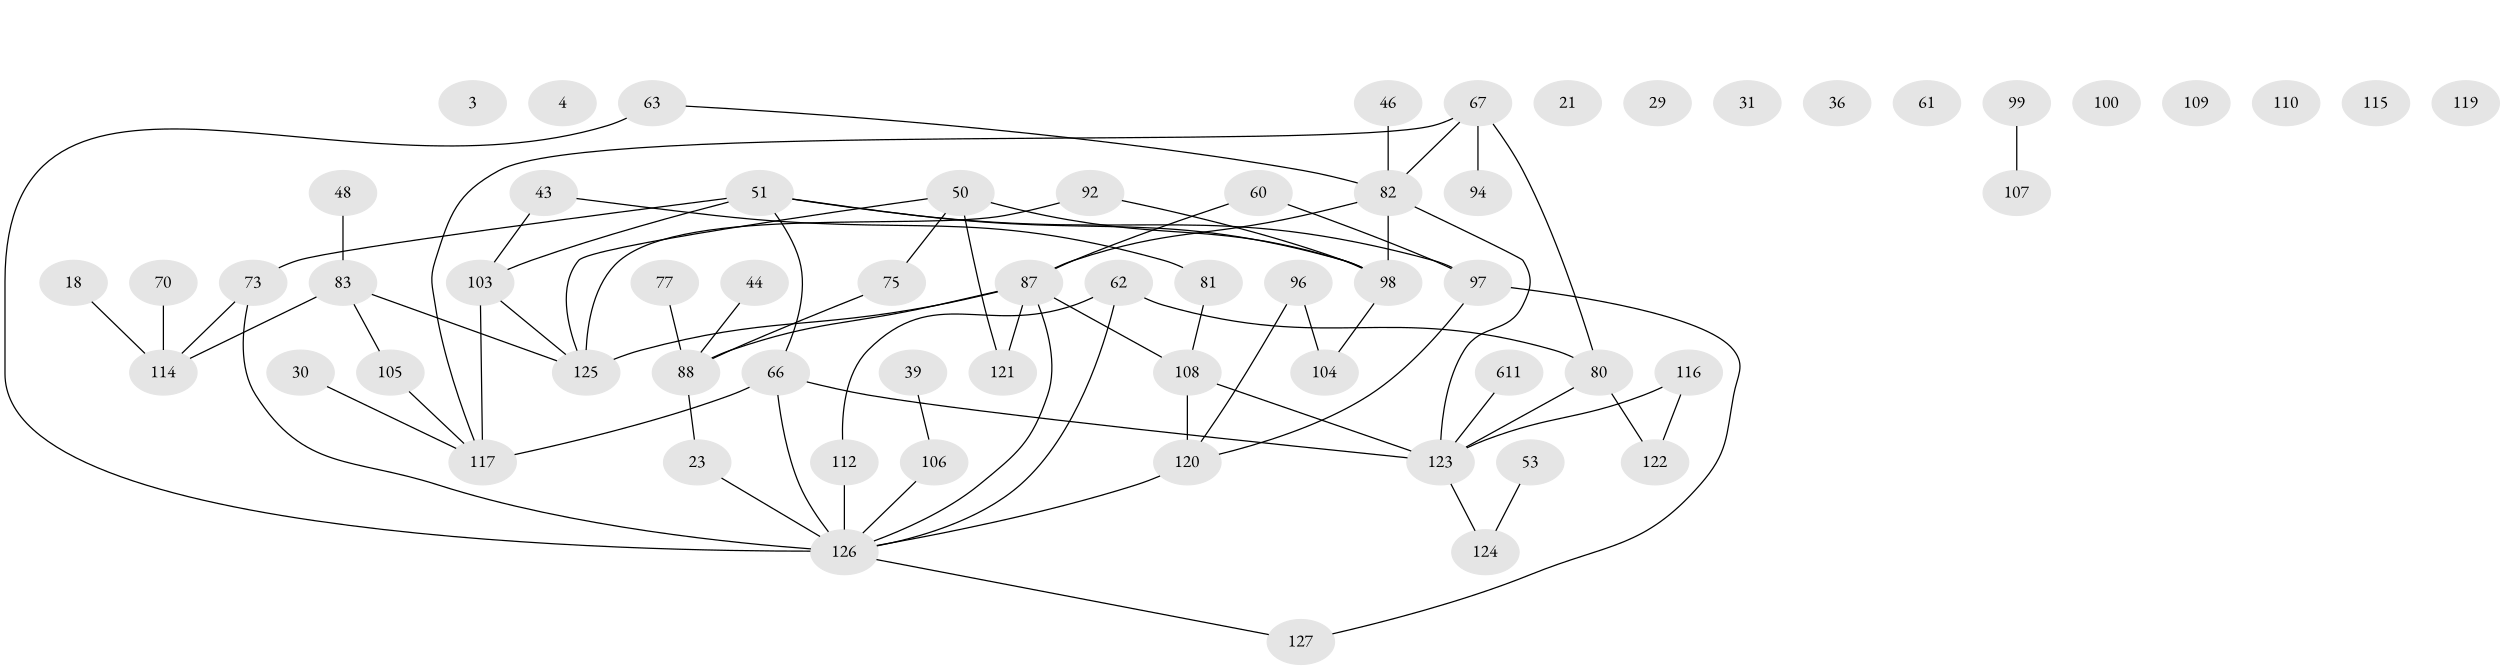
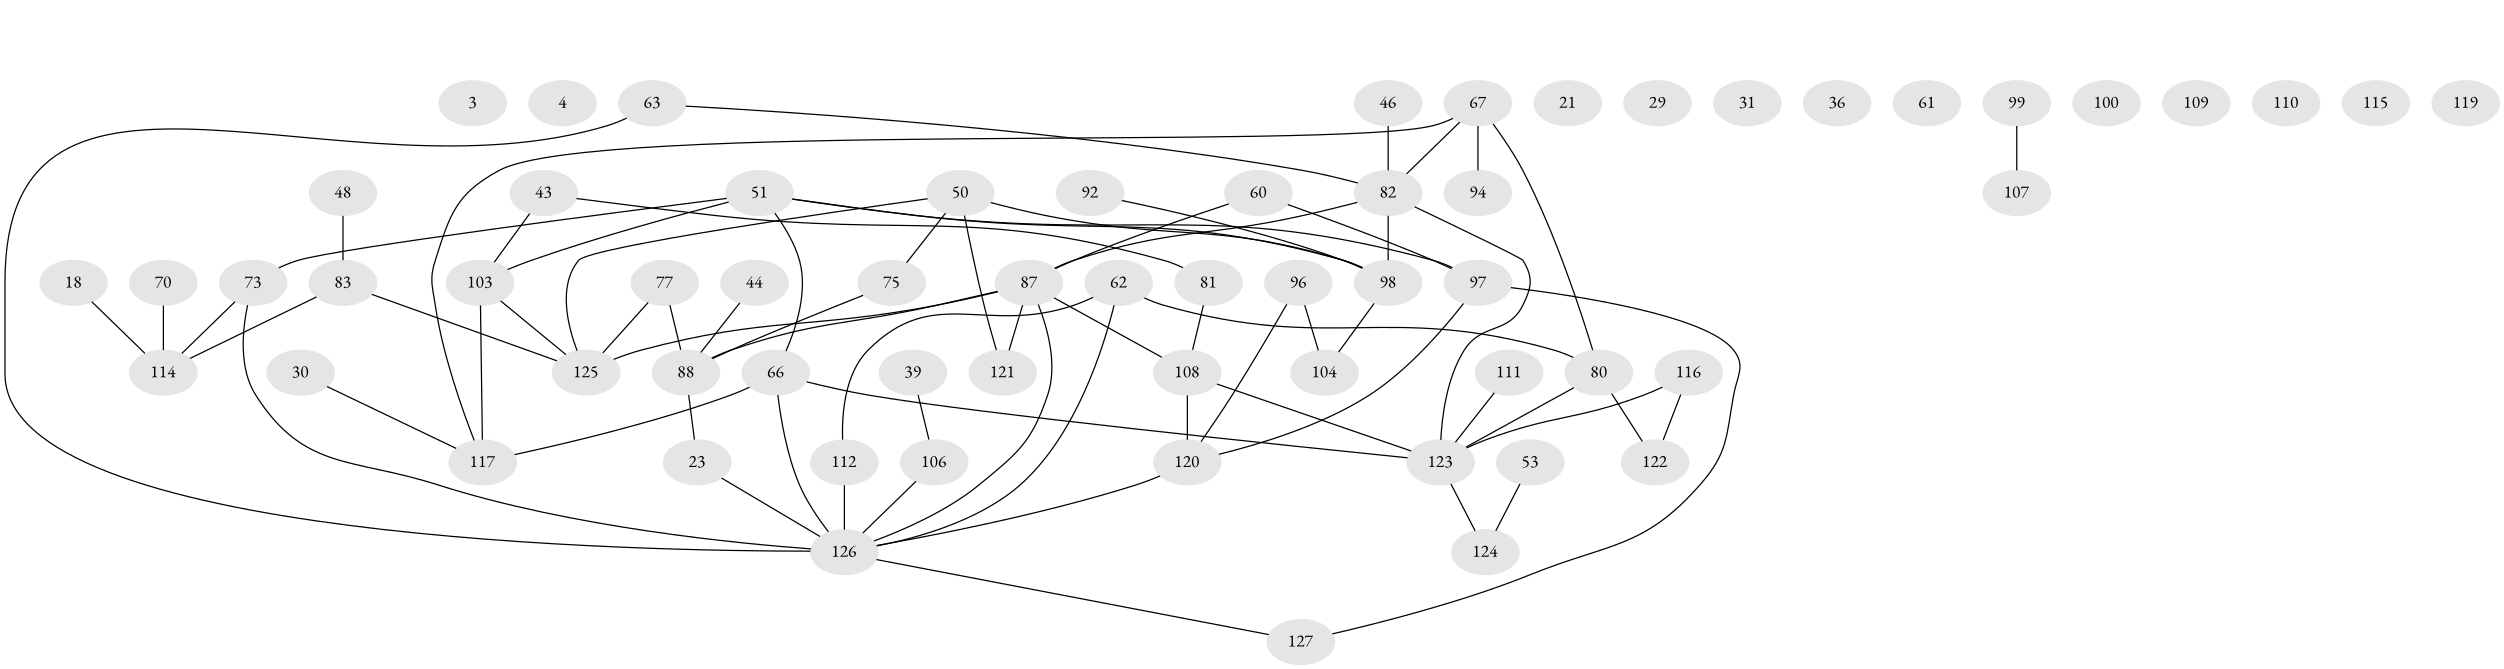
edge "92" -- "125": now "77" -- "125"
node "105": removed
node "611": label "611" -> "111"
